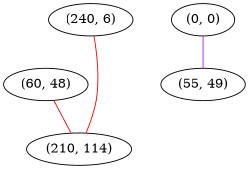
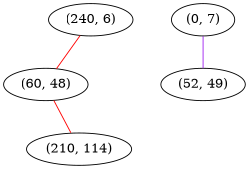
node "(0, 0)": label "(0, 0)" -> "(0, 7)"
node "(55, 49)": label "(55, 49)" -> "(52, 49)"
edge "(240, 6)" -- "(210, 114)": now "(240, 6)" -- "(60, 48)"
